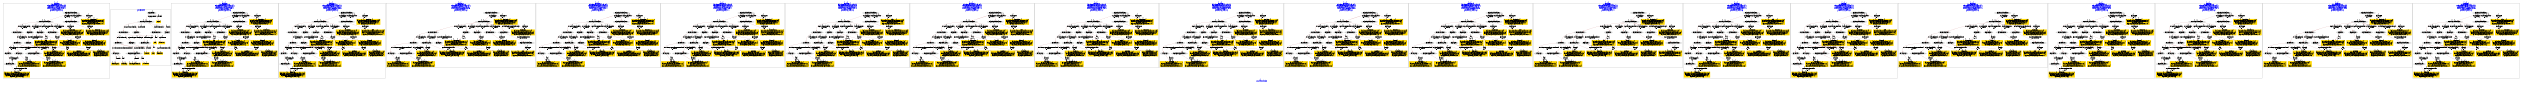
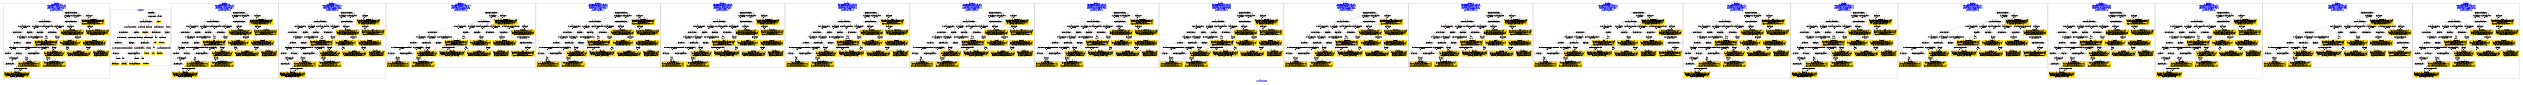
cluster "1-correct model": label "1-correct model" -> "1-correct uri"
node "description": added
